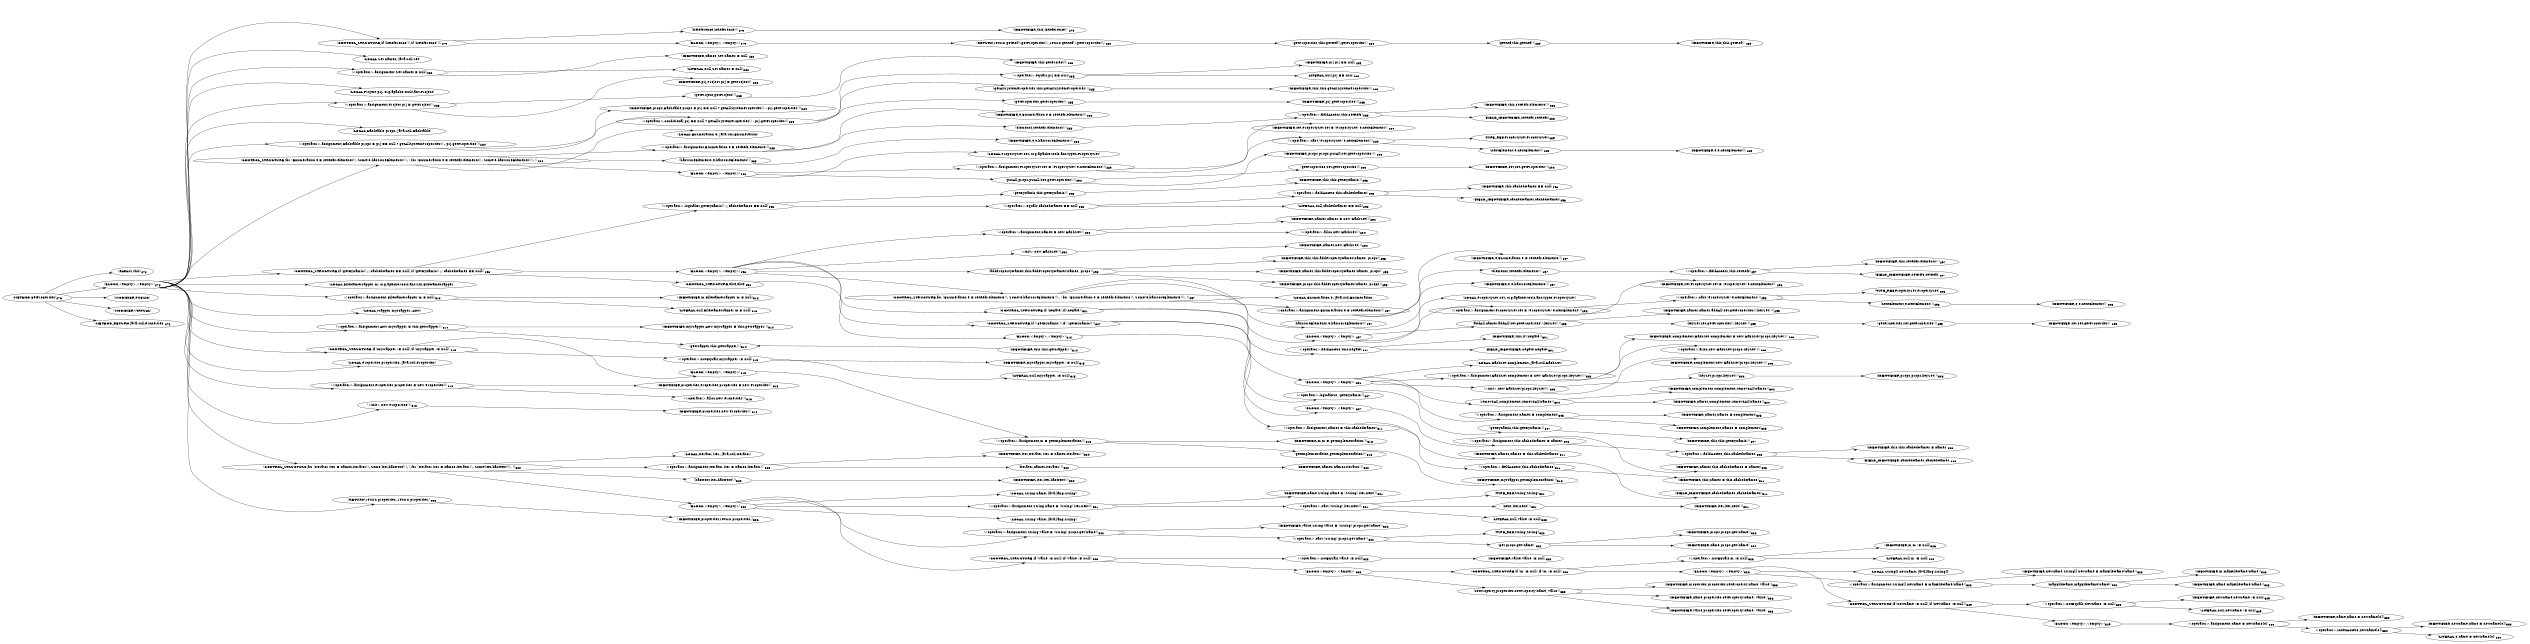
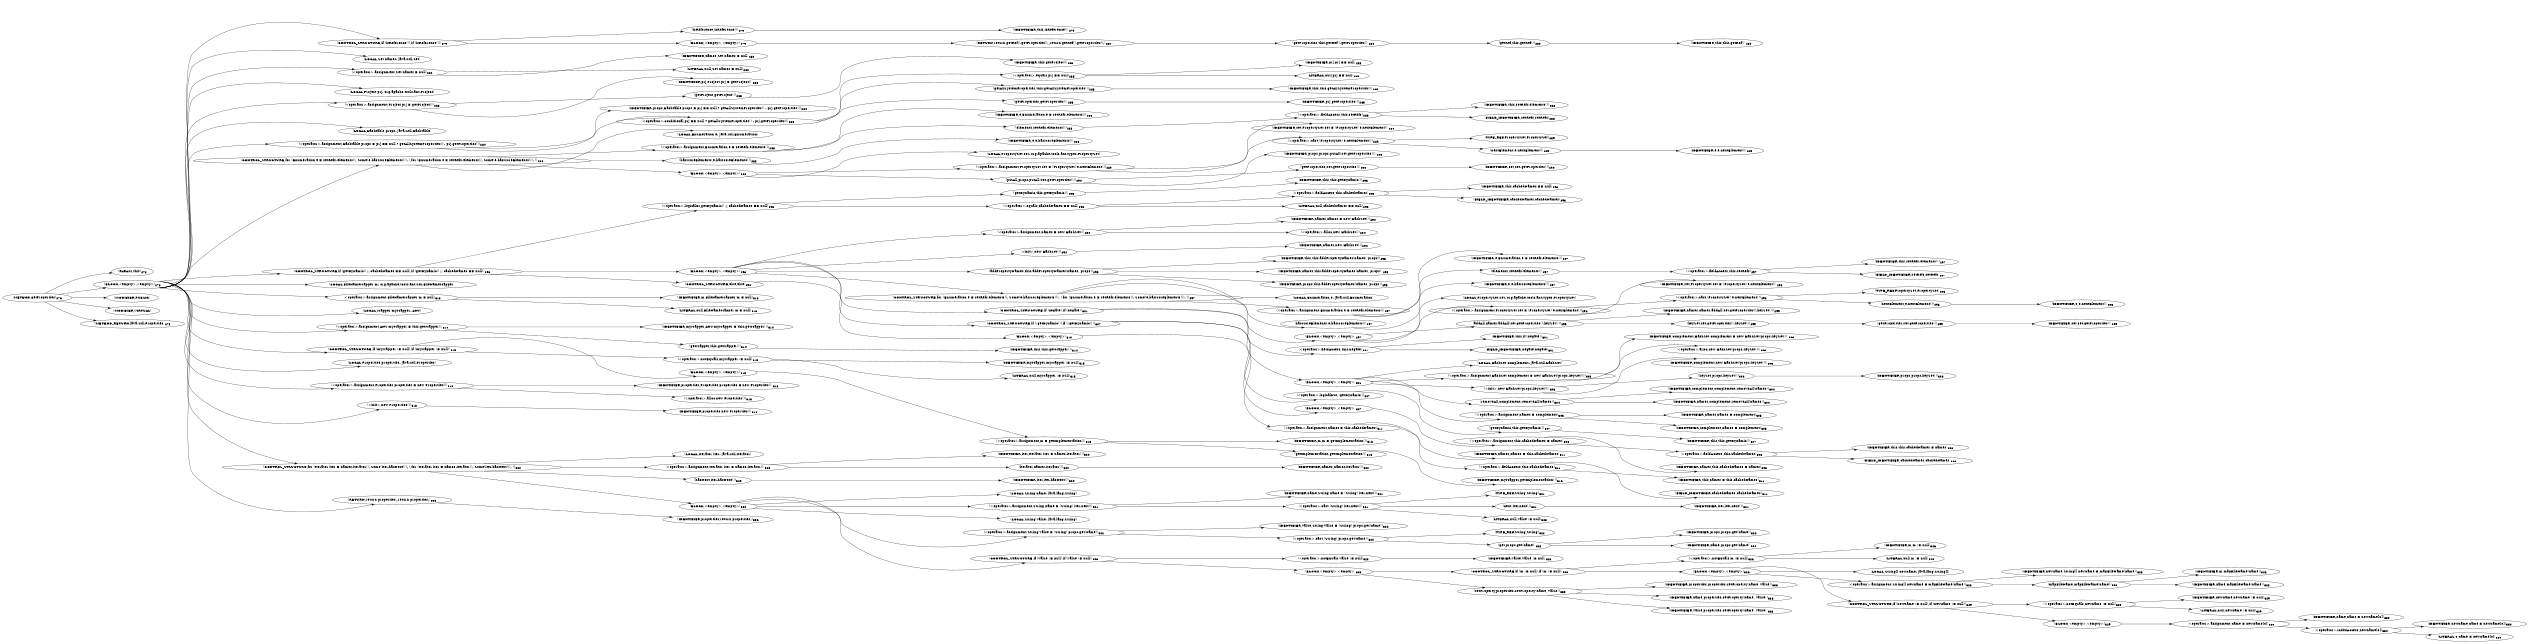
edge "(IDENTIFIER,this,this.getMapper())" -> "(getMapper,this.getMapper())": reversed
